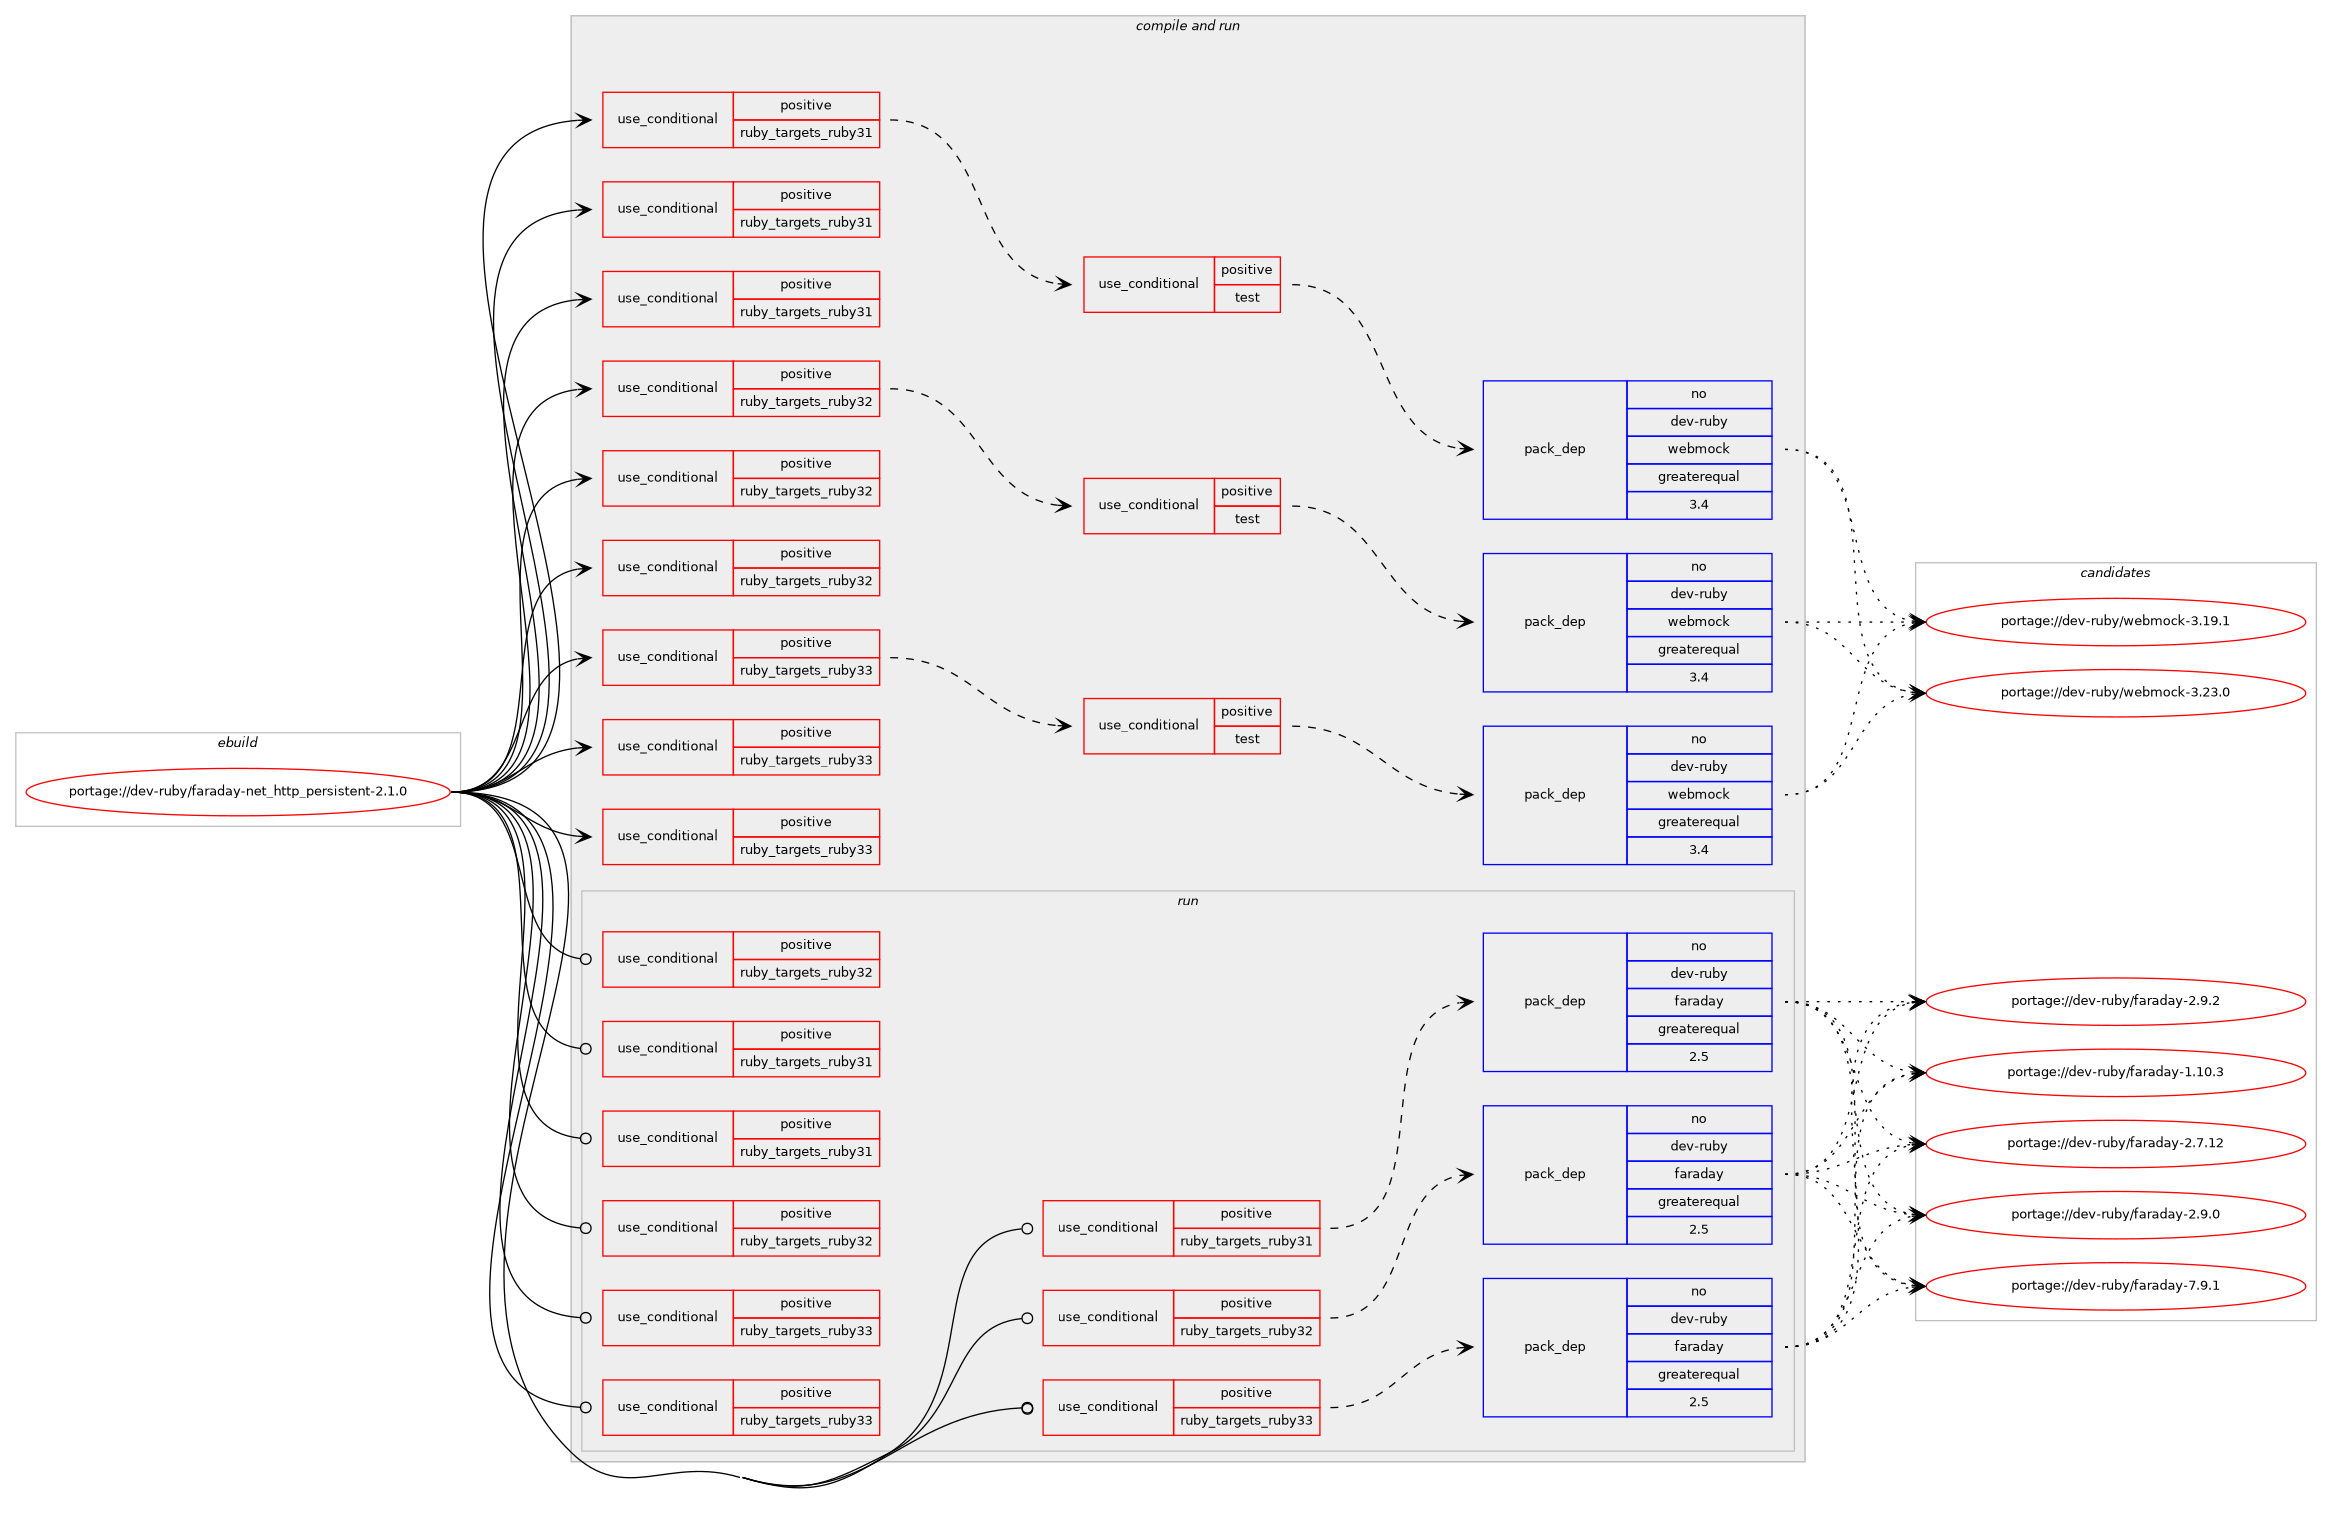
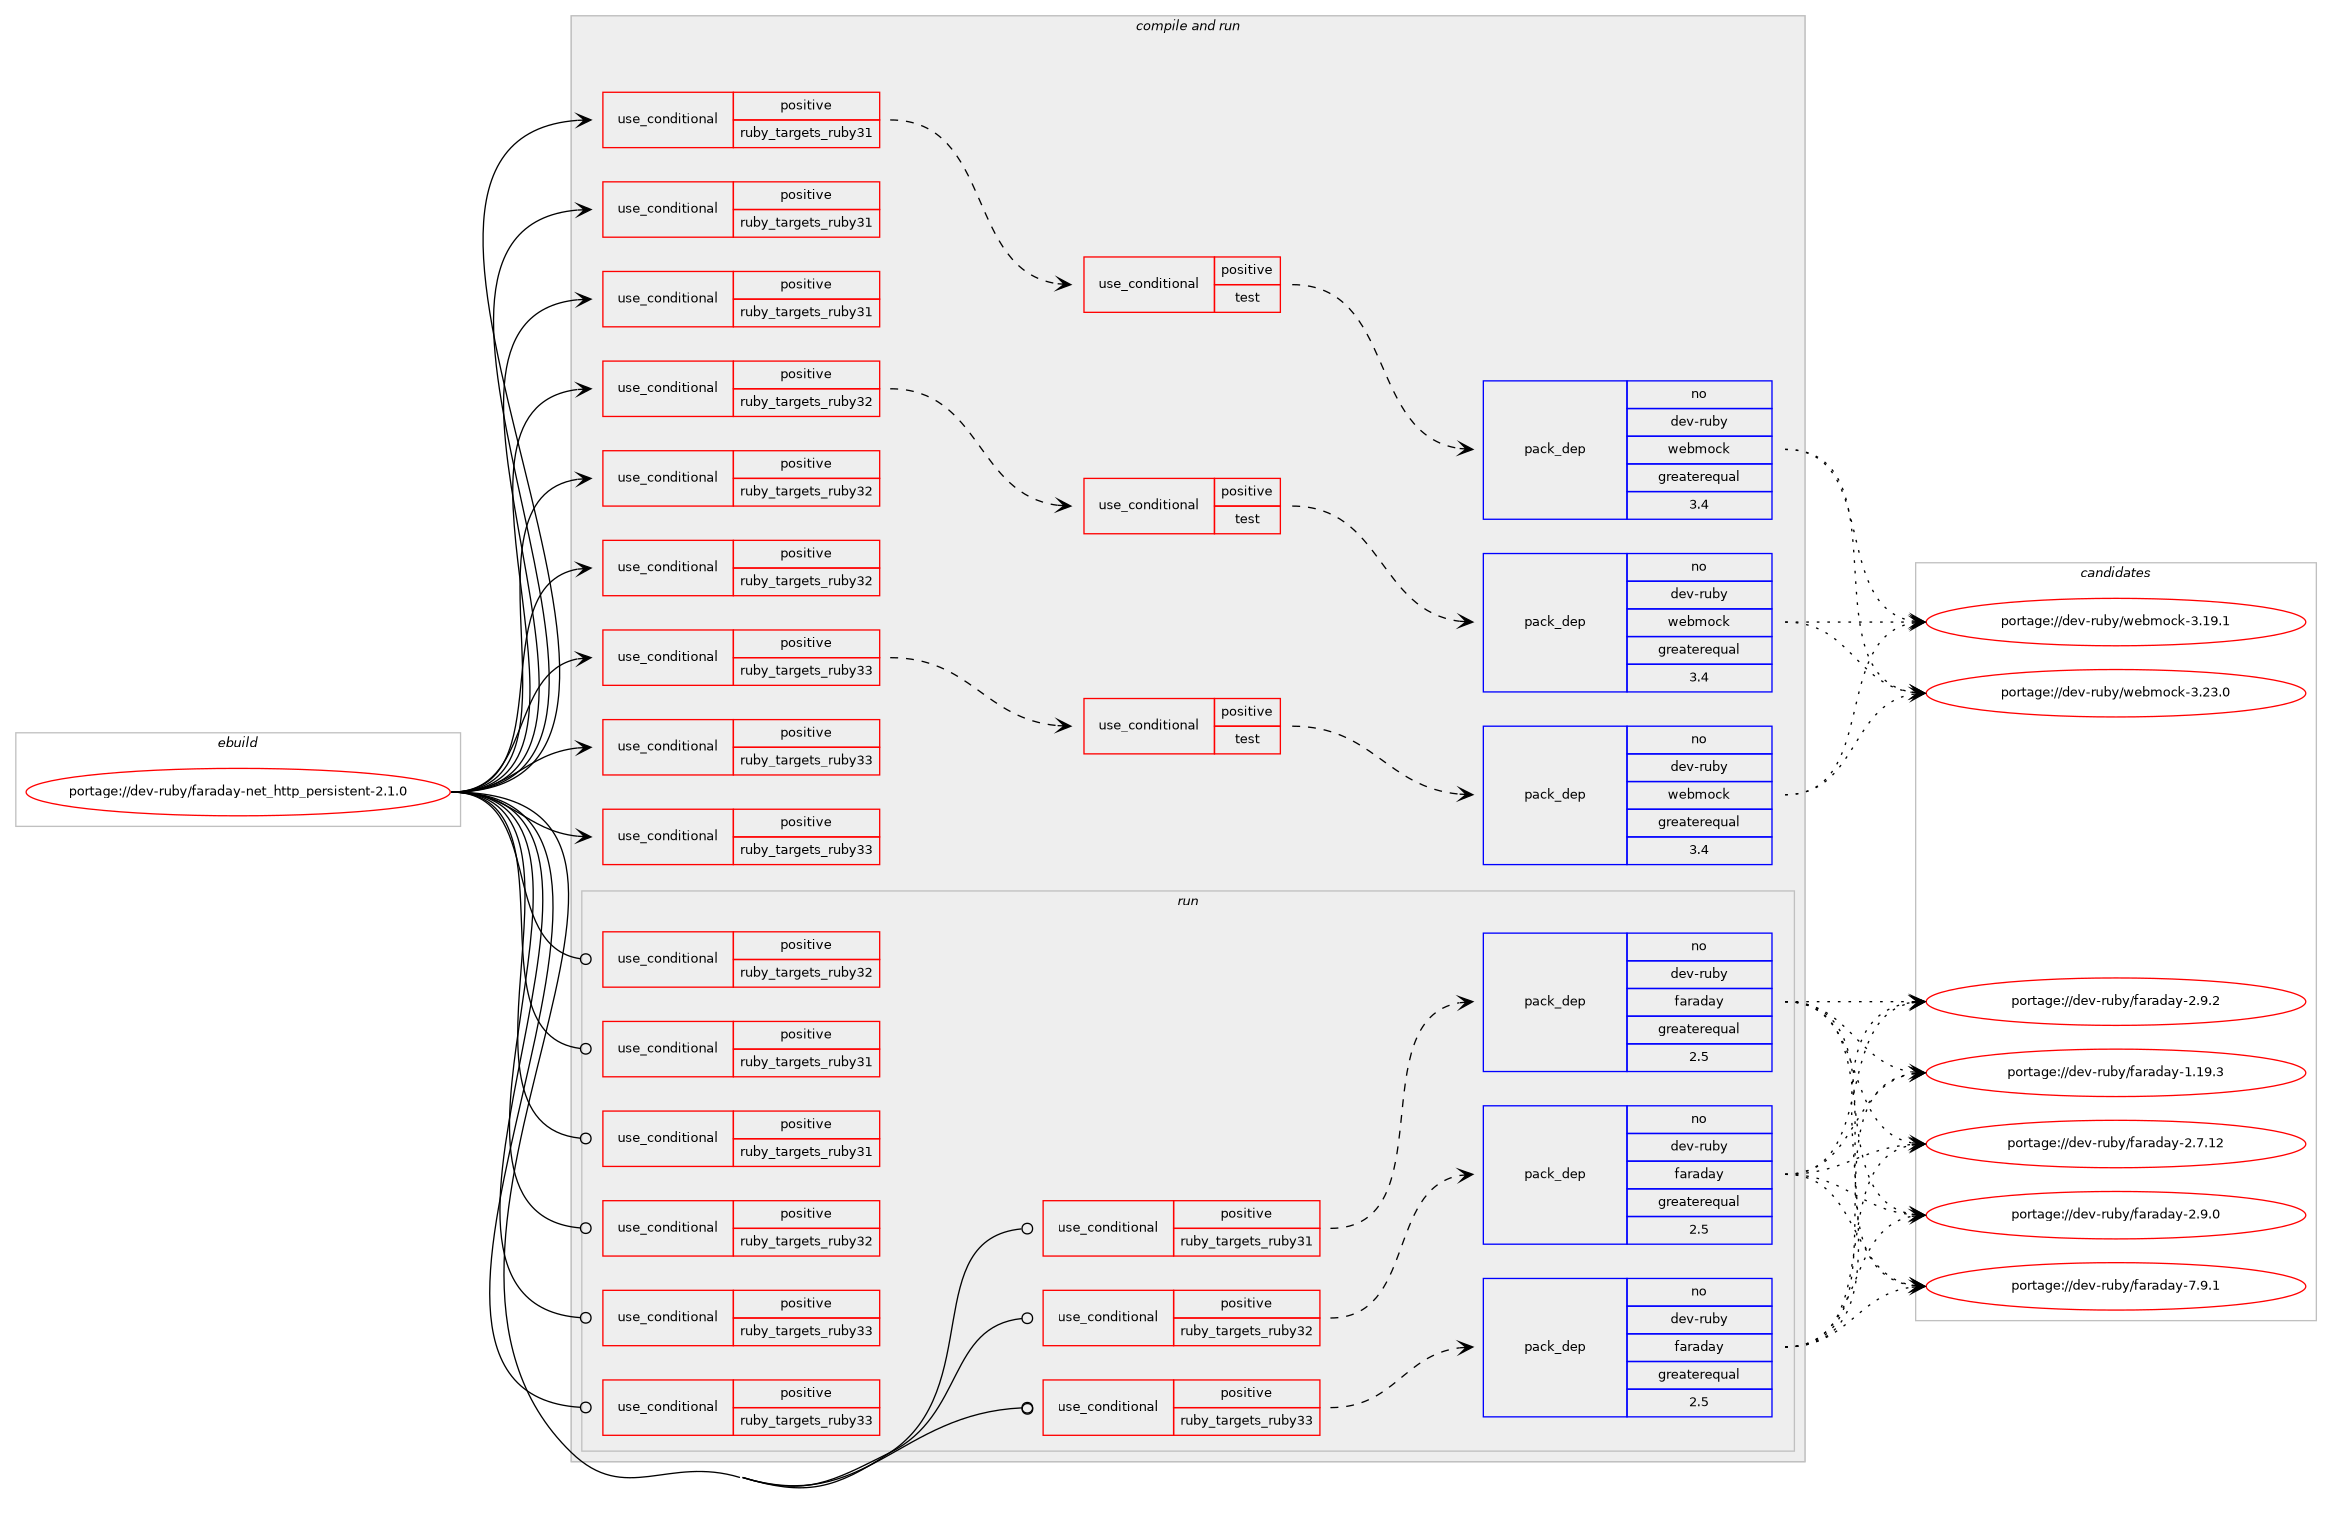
node "portage://dev-ruby/faraday-1.10.3": label "portage://dev-ruby/faraday-1.10.3" -> "portage://dev-ruby/faraday-1.19.3"
